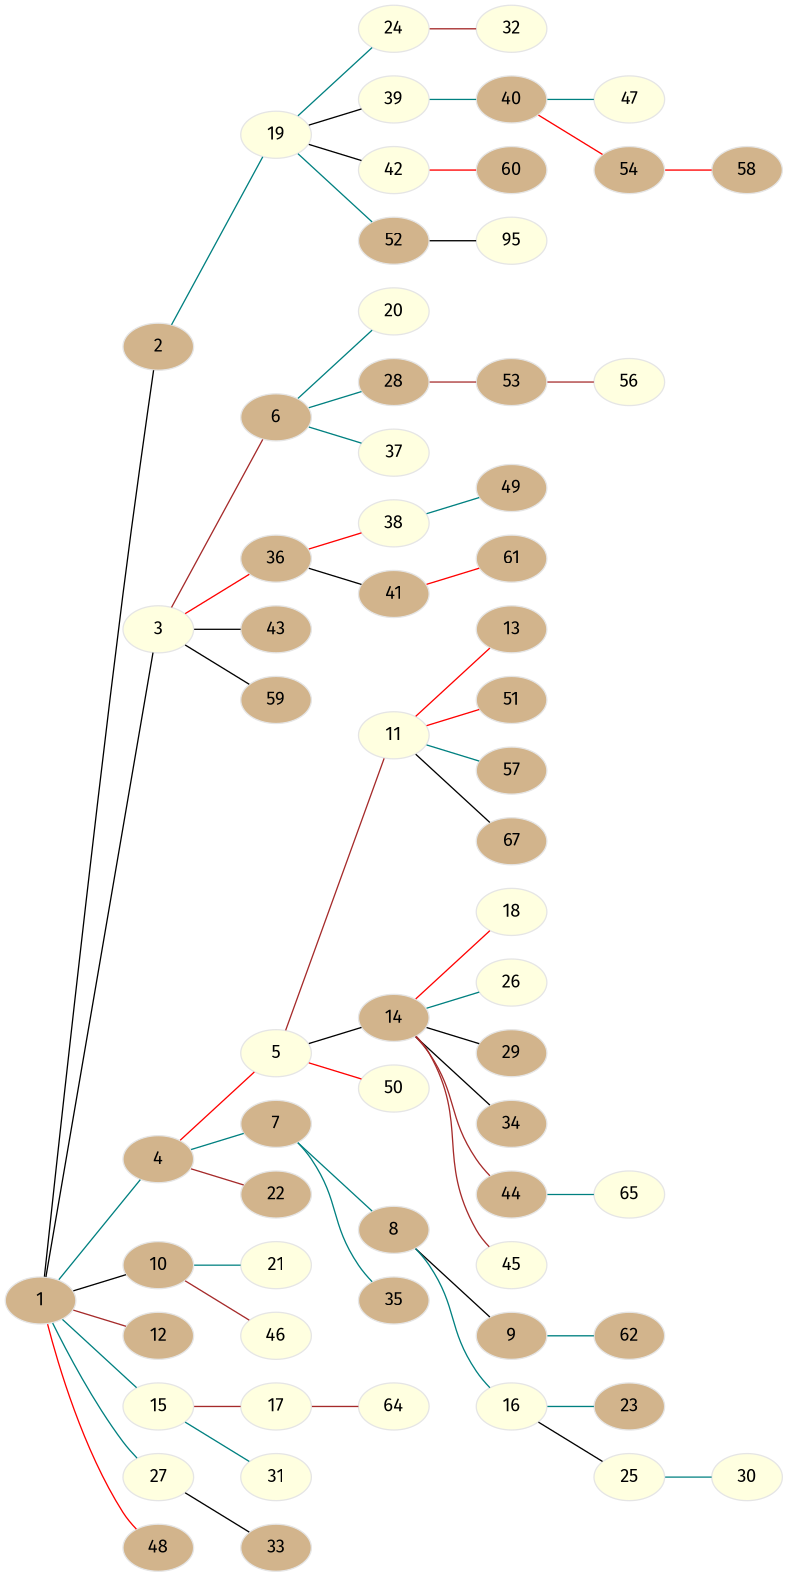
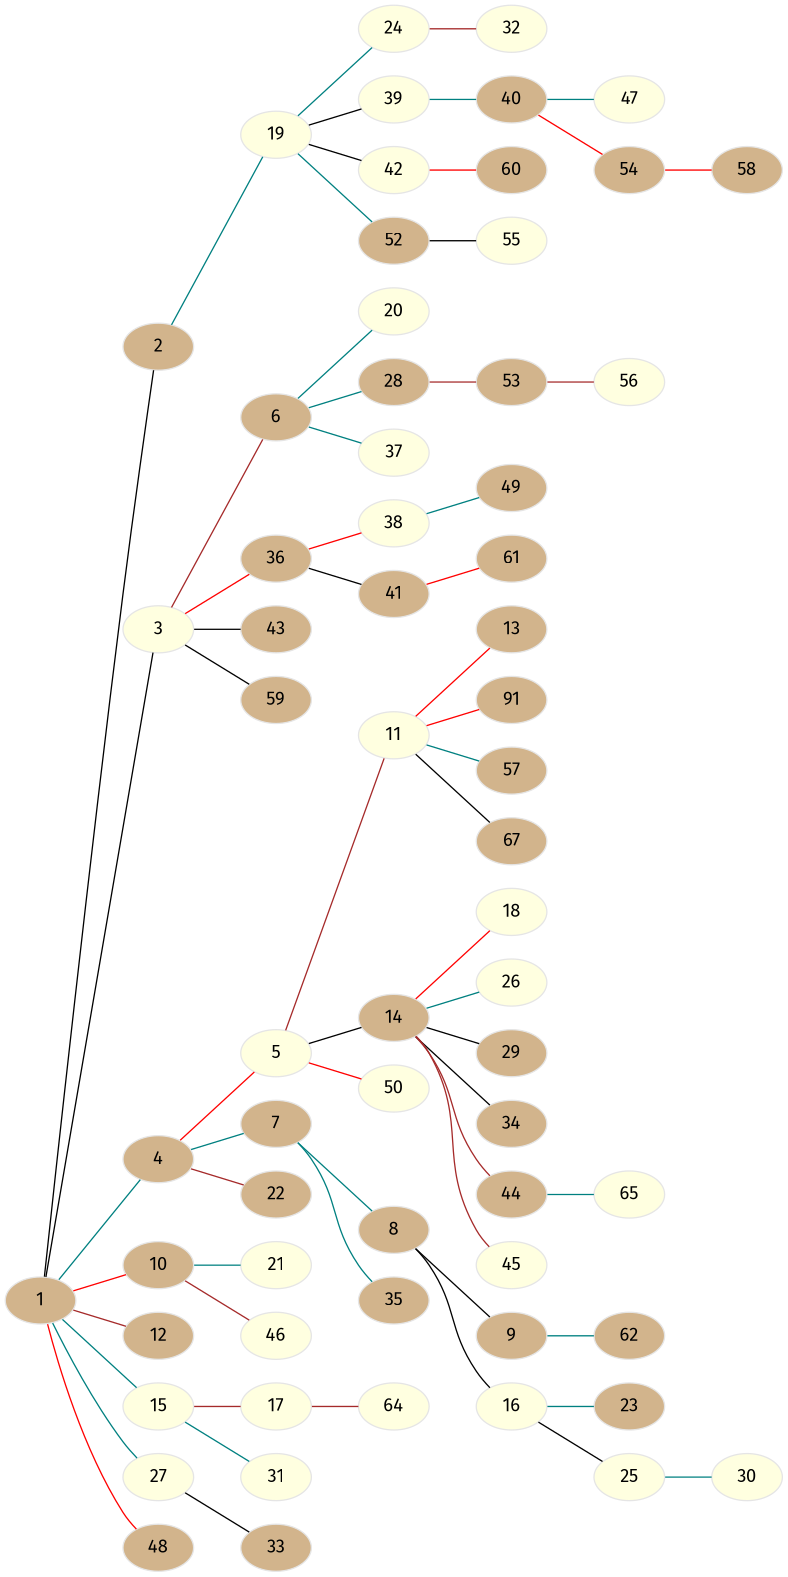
node "95": label "95" -> "55"
node "51": label "51" -> "91"
edge "10" -- "1": color black -> red
edge "8" -- "16": color teal -> black
